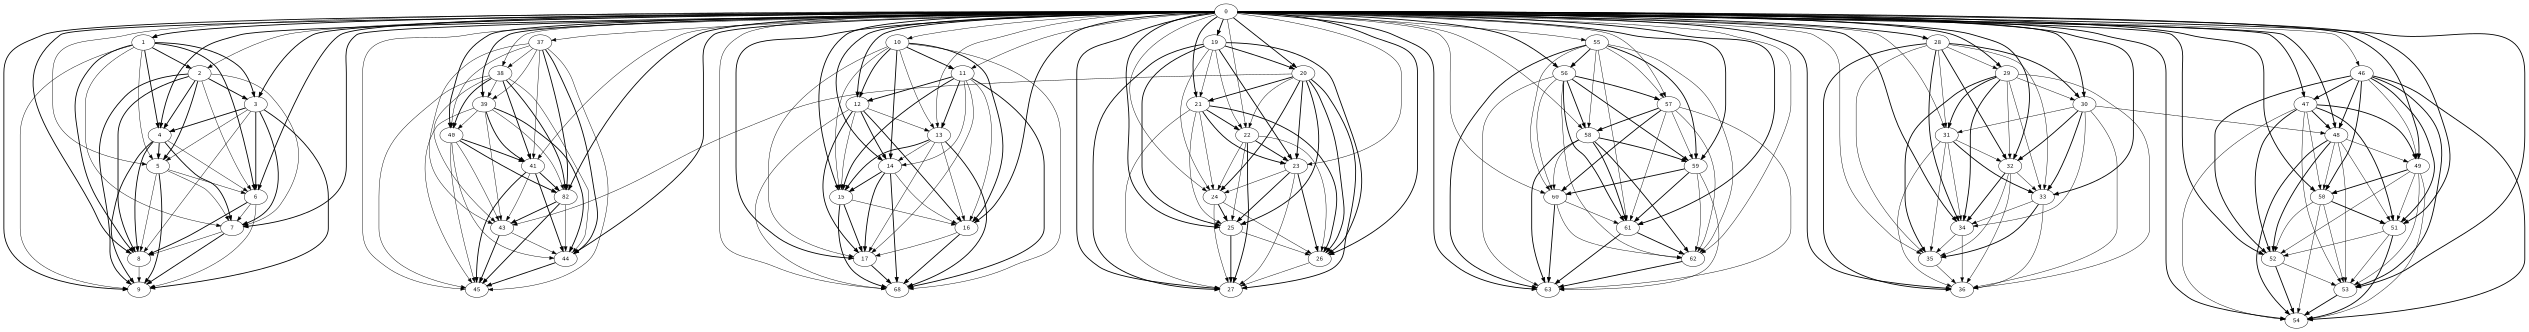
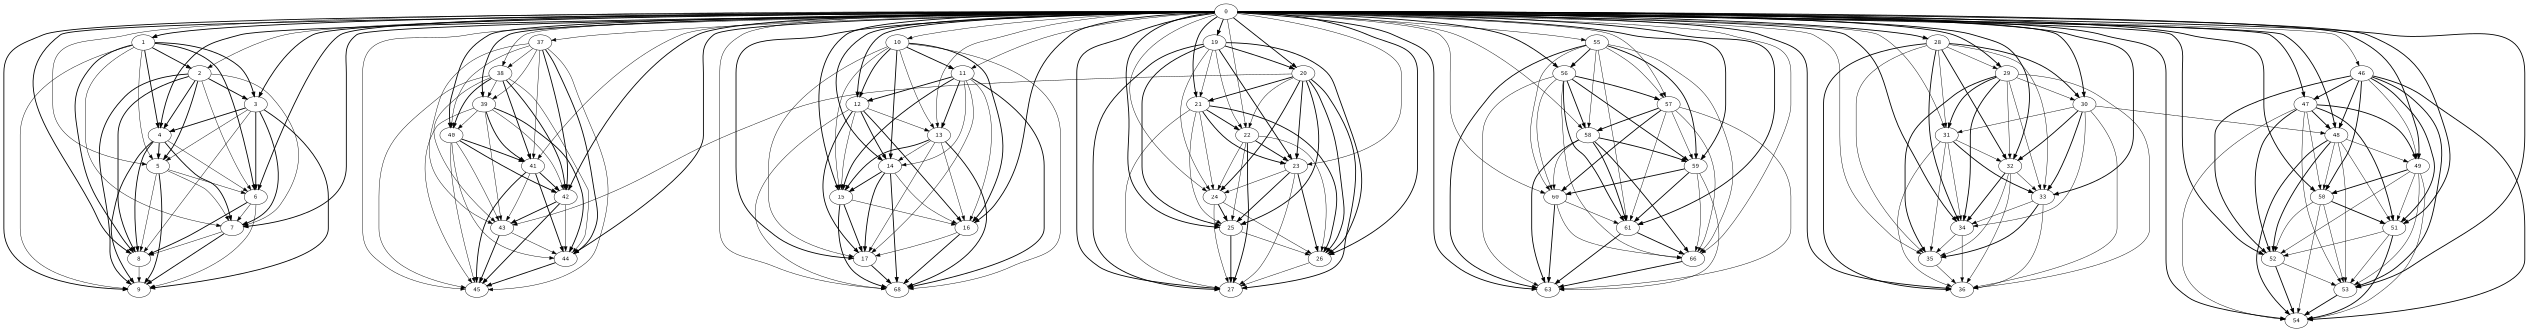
node "82": label "82" -> "42"
node "62": label "62" -> "66"
